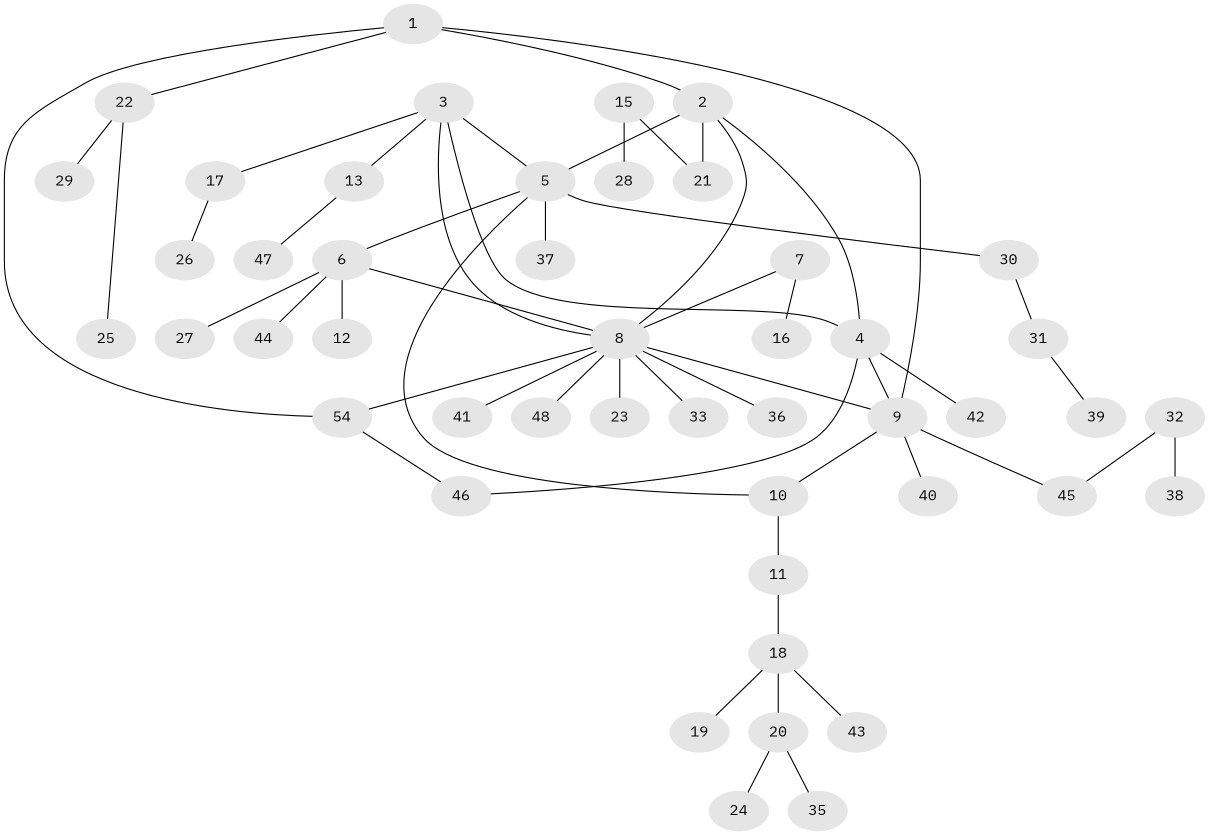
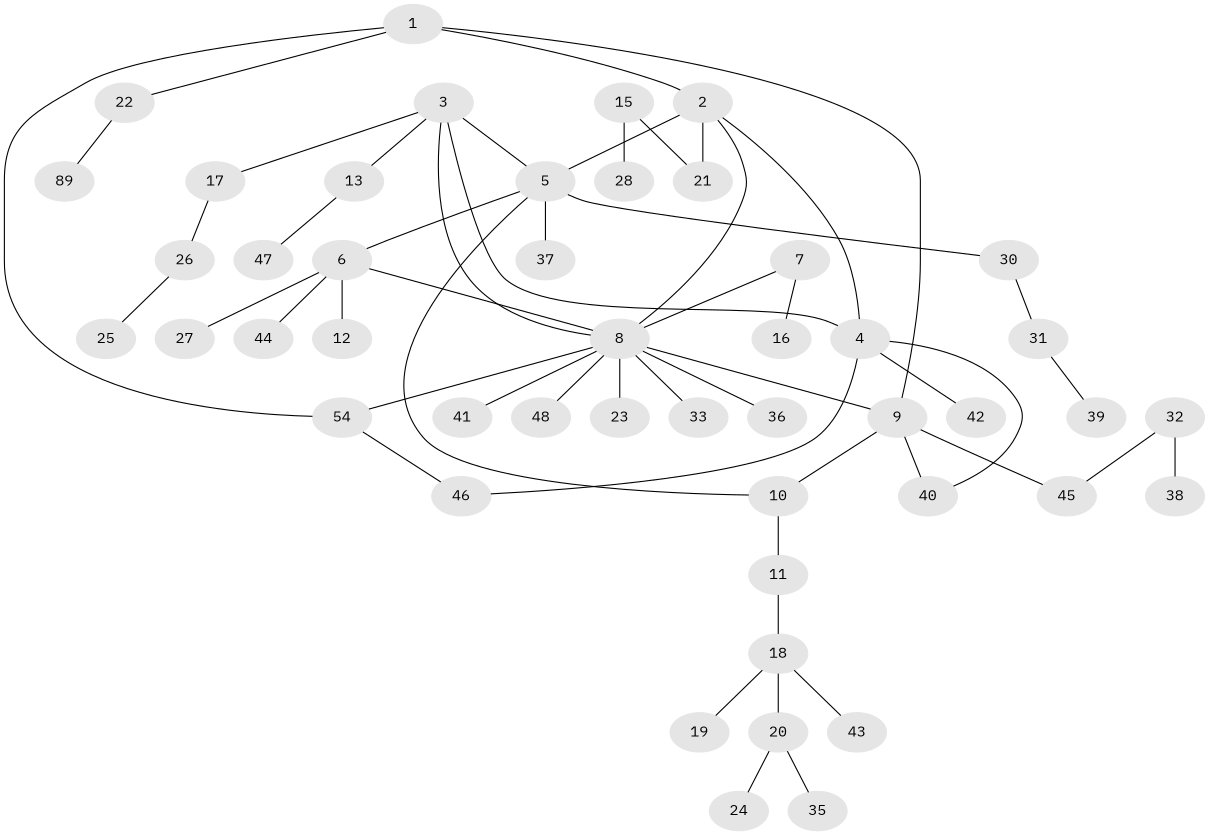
node "29": label "29" -> "89"
edge "22" -- "25": now "26" -- "25"
edge "4" -- "9": now "4" -- "40"
